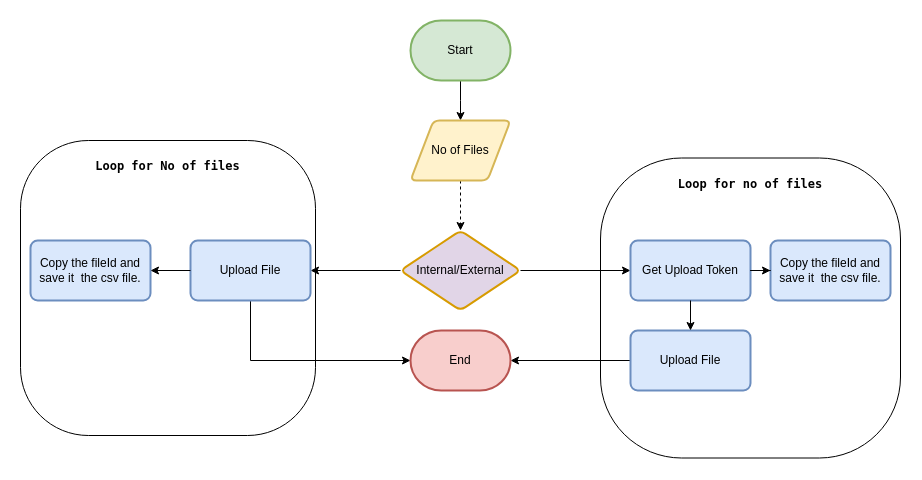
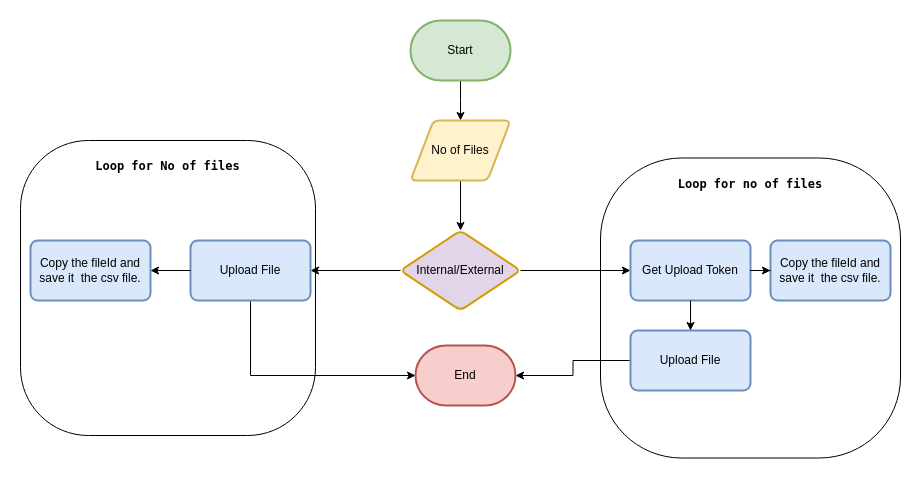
edge "No of Files" -> "Internal/External": style dashed -> solid
node "End": moved (461, 361) -> (466, 376)
